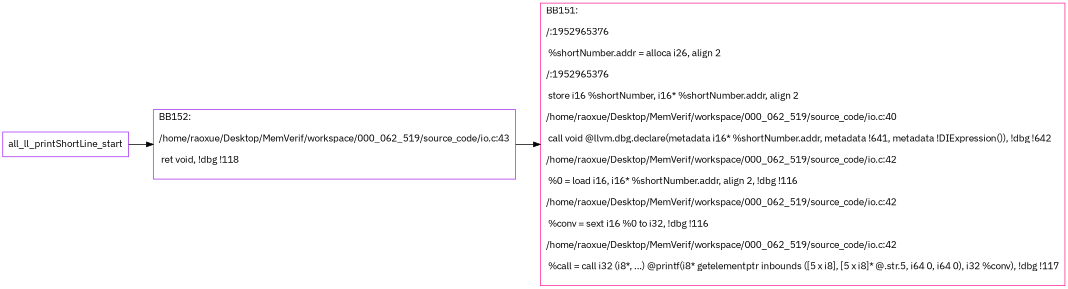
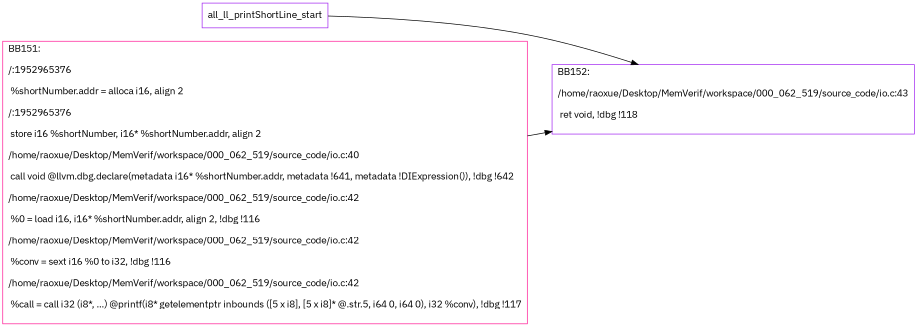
node "BB151:": text "%shortNumber.addr = alloca i26, align 2" -> "%shortNumber.addr = alloca i16, align 2"
edge "BB152:" -> "BB151:": reversed
